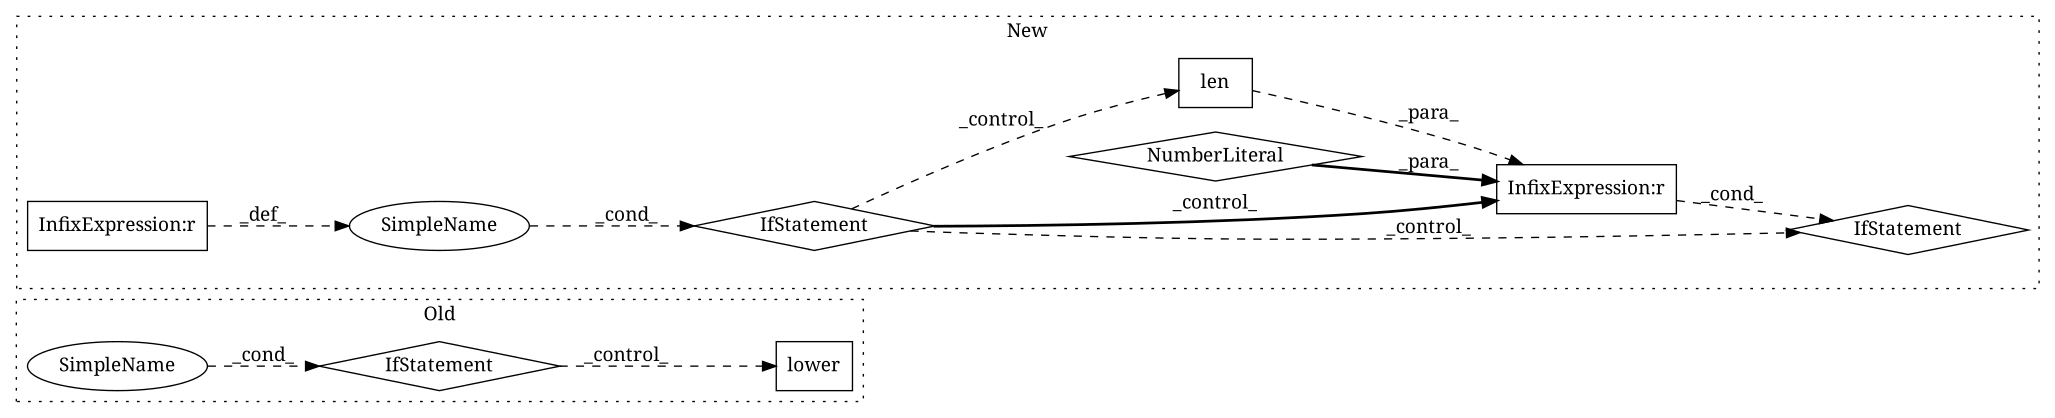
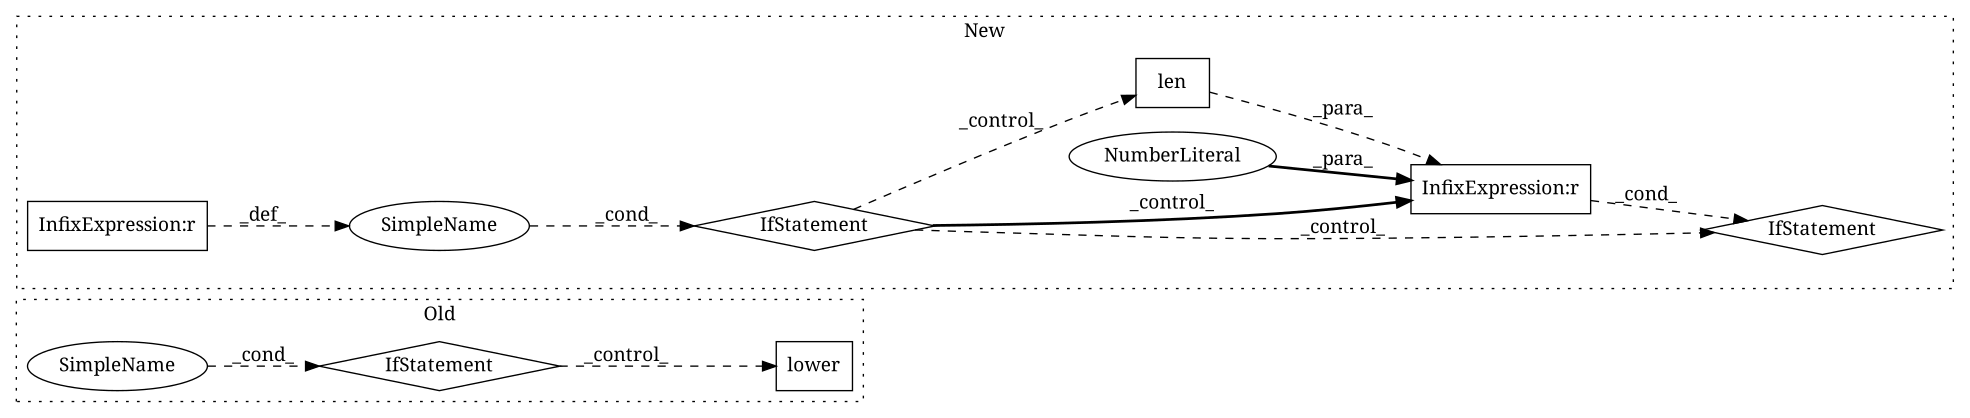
node "NumberLiteral": shape diamond -> ellipse
